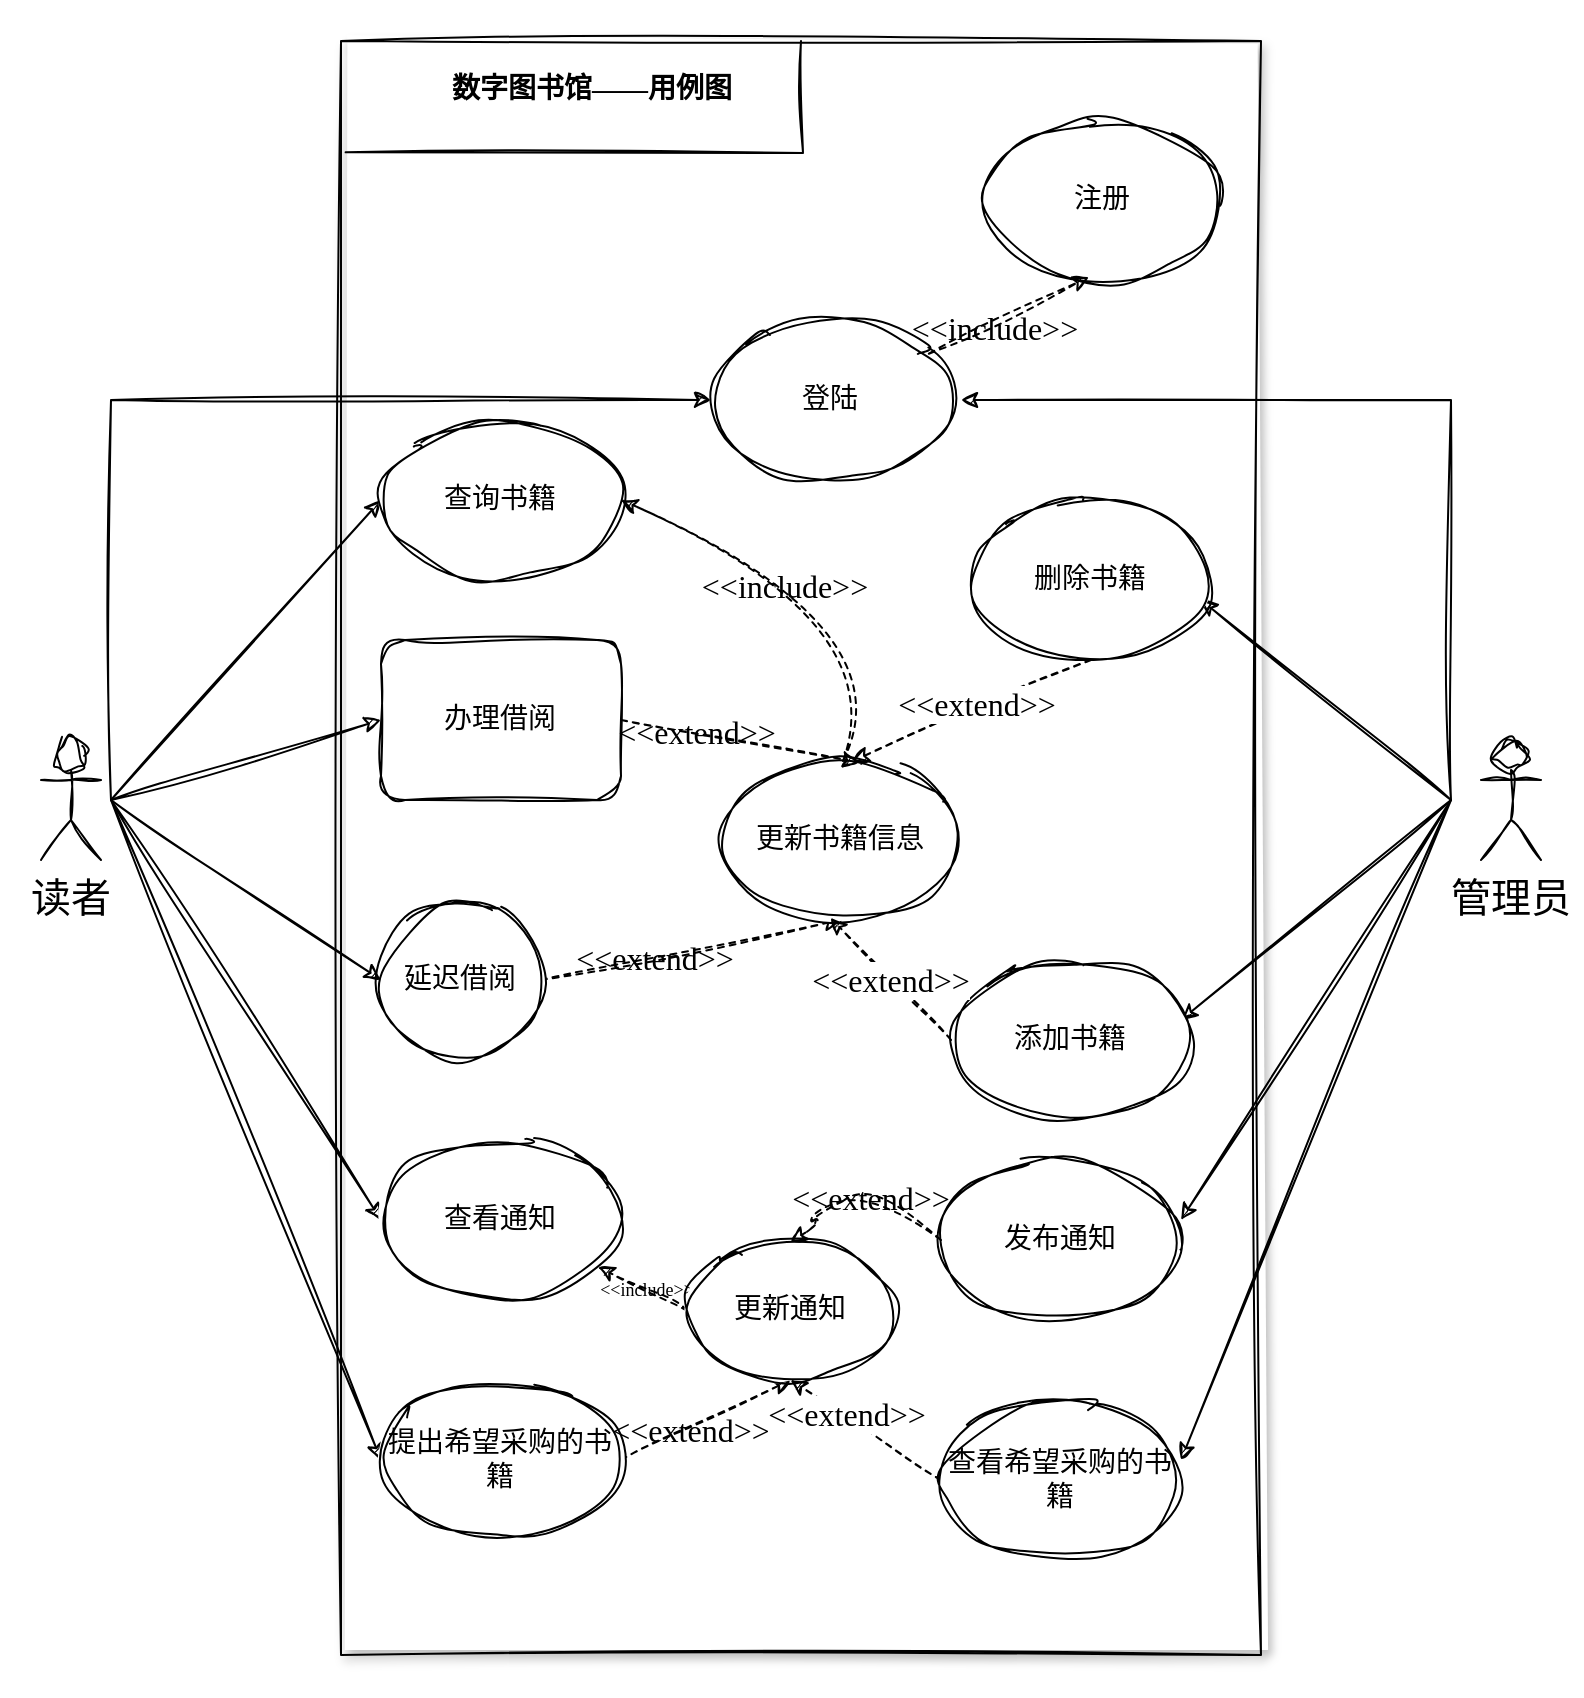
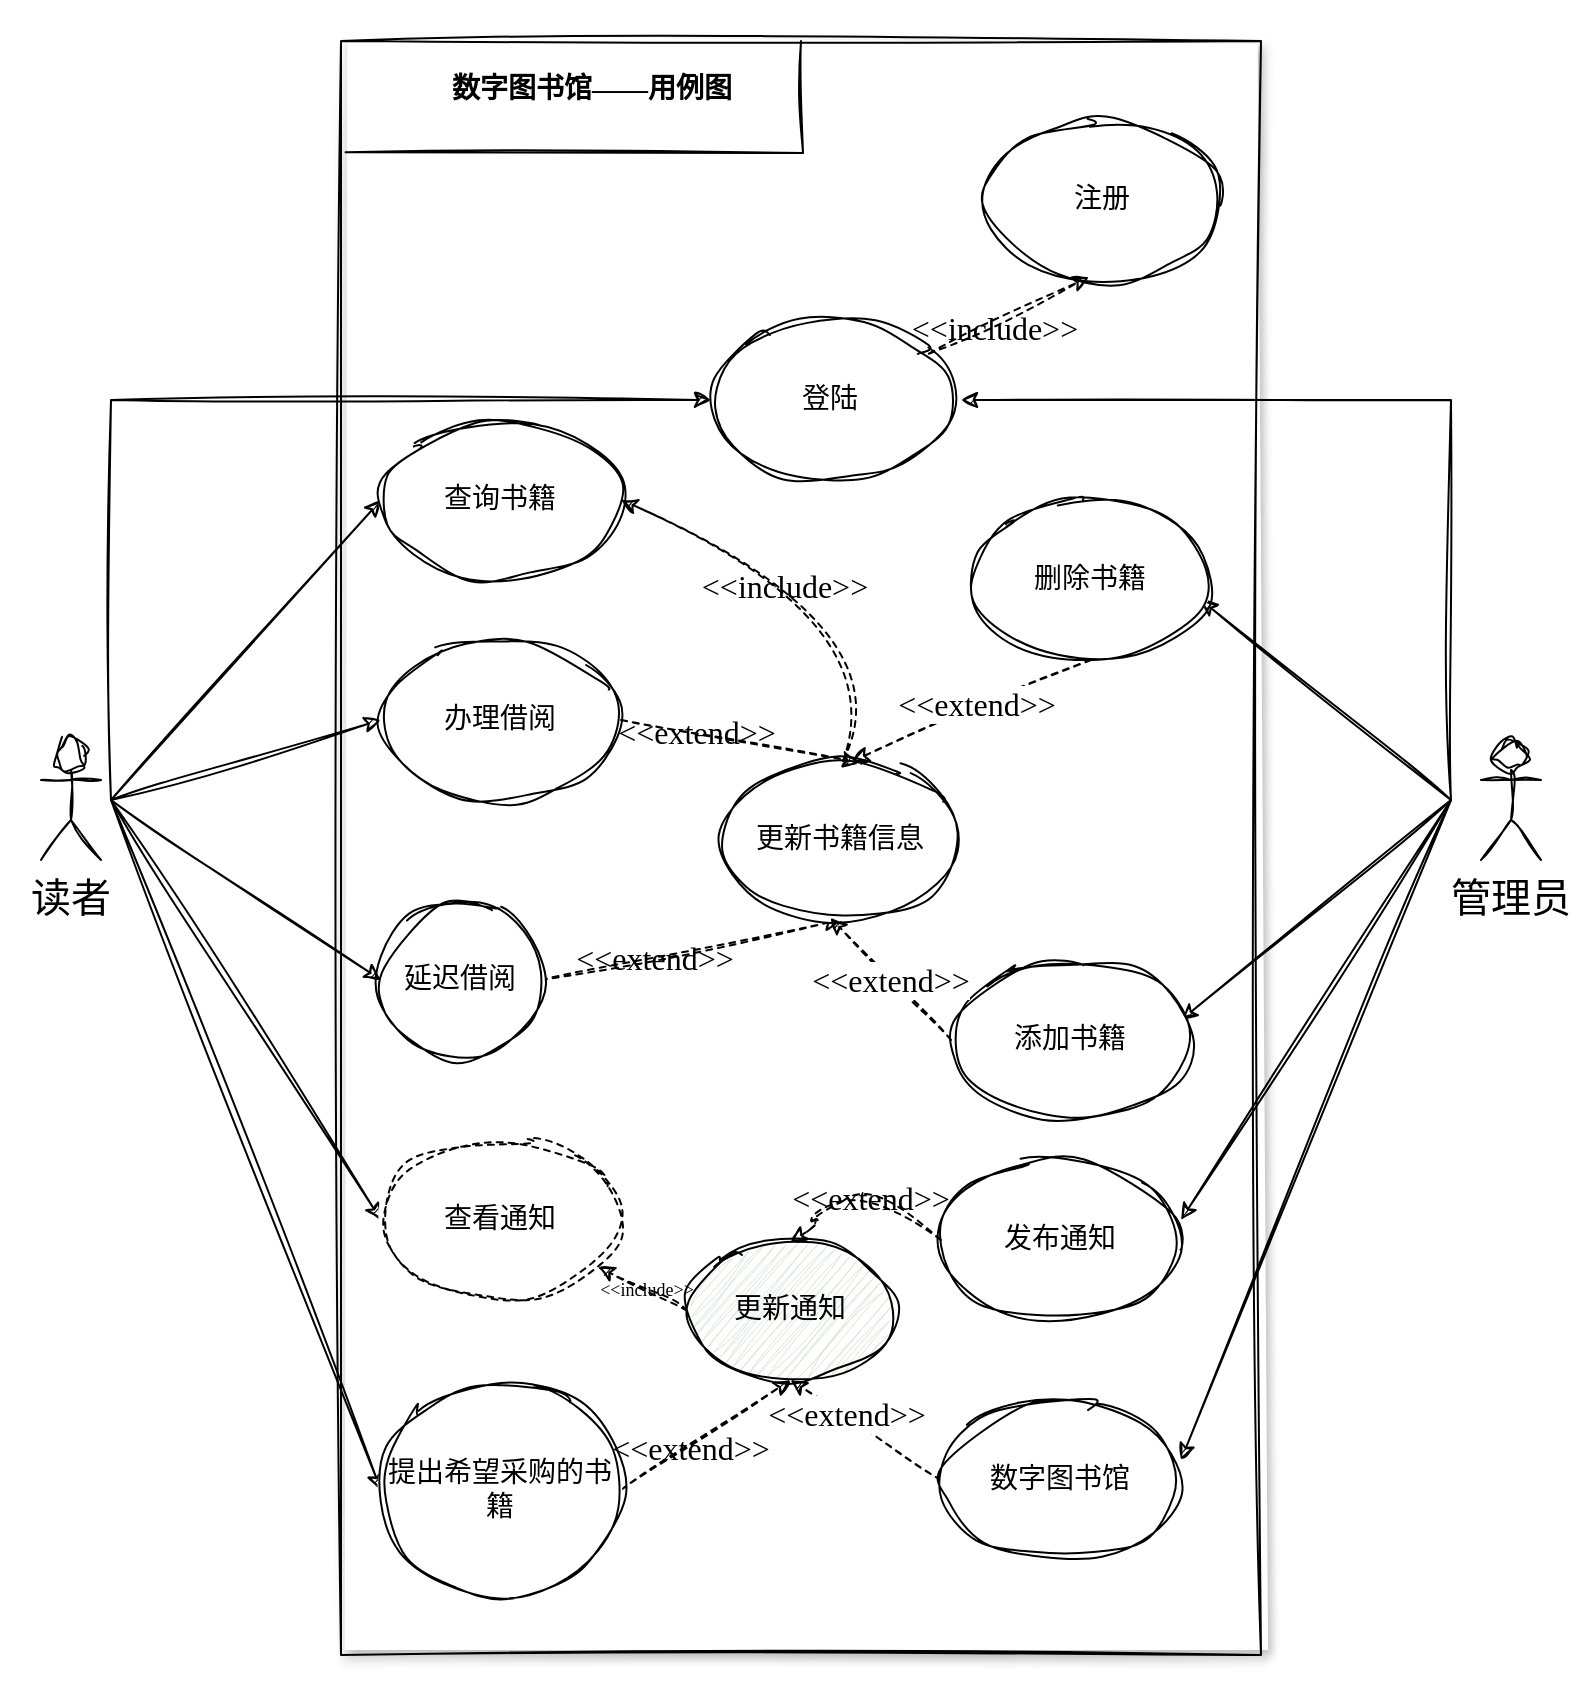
node "办理借阅": shape rounded rectangle -> ellipse
node "查看通知": style solid -> dashed
node "更新通知": fillcolor #ffffff -> #d5e8d4
node "提出希望采购的书籍": size 240x160 -> 240x220
node "查看希望采购的书籍": label "查看希望采购的书籍" -> "数字图书馆"
